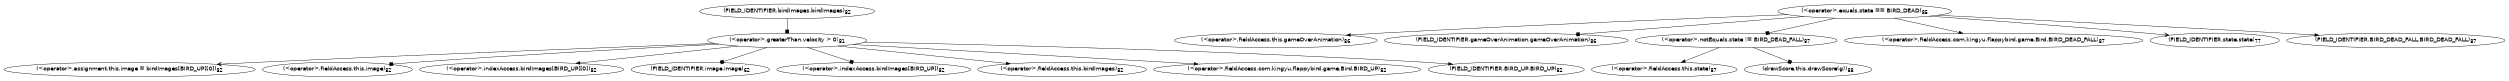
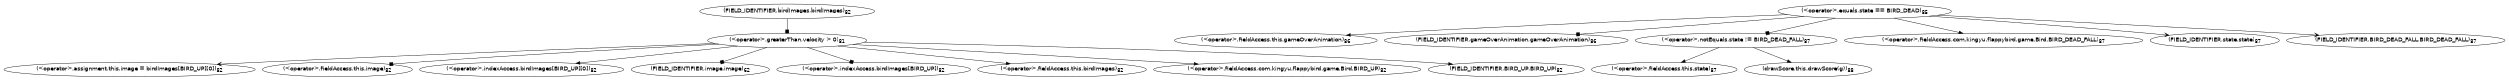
edge "(<operator>.equals,state == BIRD_DEAD)" -> "(FIELD_IDENTIFIER,BIRD_DEAD_FALL,BIRD_DEAD_FALL)": arrowhead normal -> vee
node "(FIELD_IDENTIFIER,state,state)": text "77" -> "87"
edge "(<operator>.notEquals,state != BIRD_DEAD_FALL)" -> "(drawScore,this.drawScore(g))": arrowhead box -> normal
